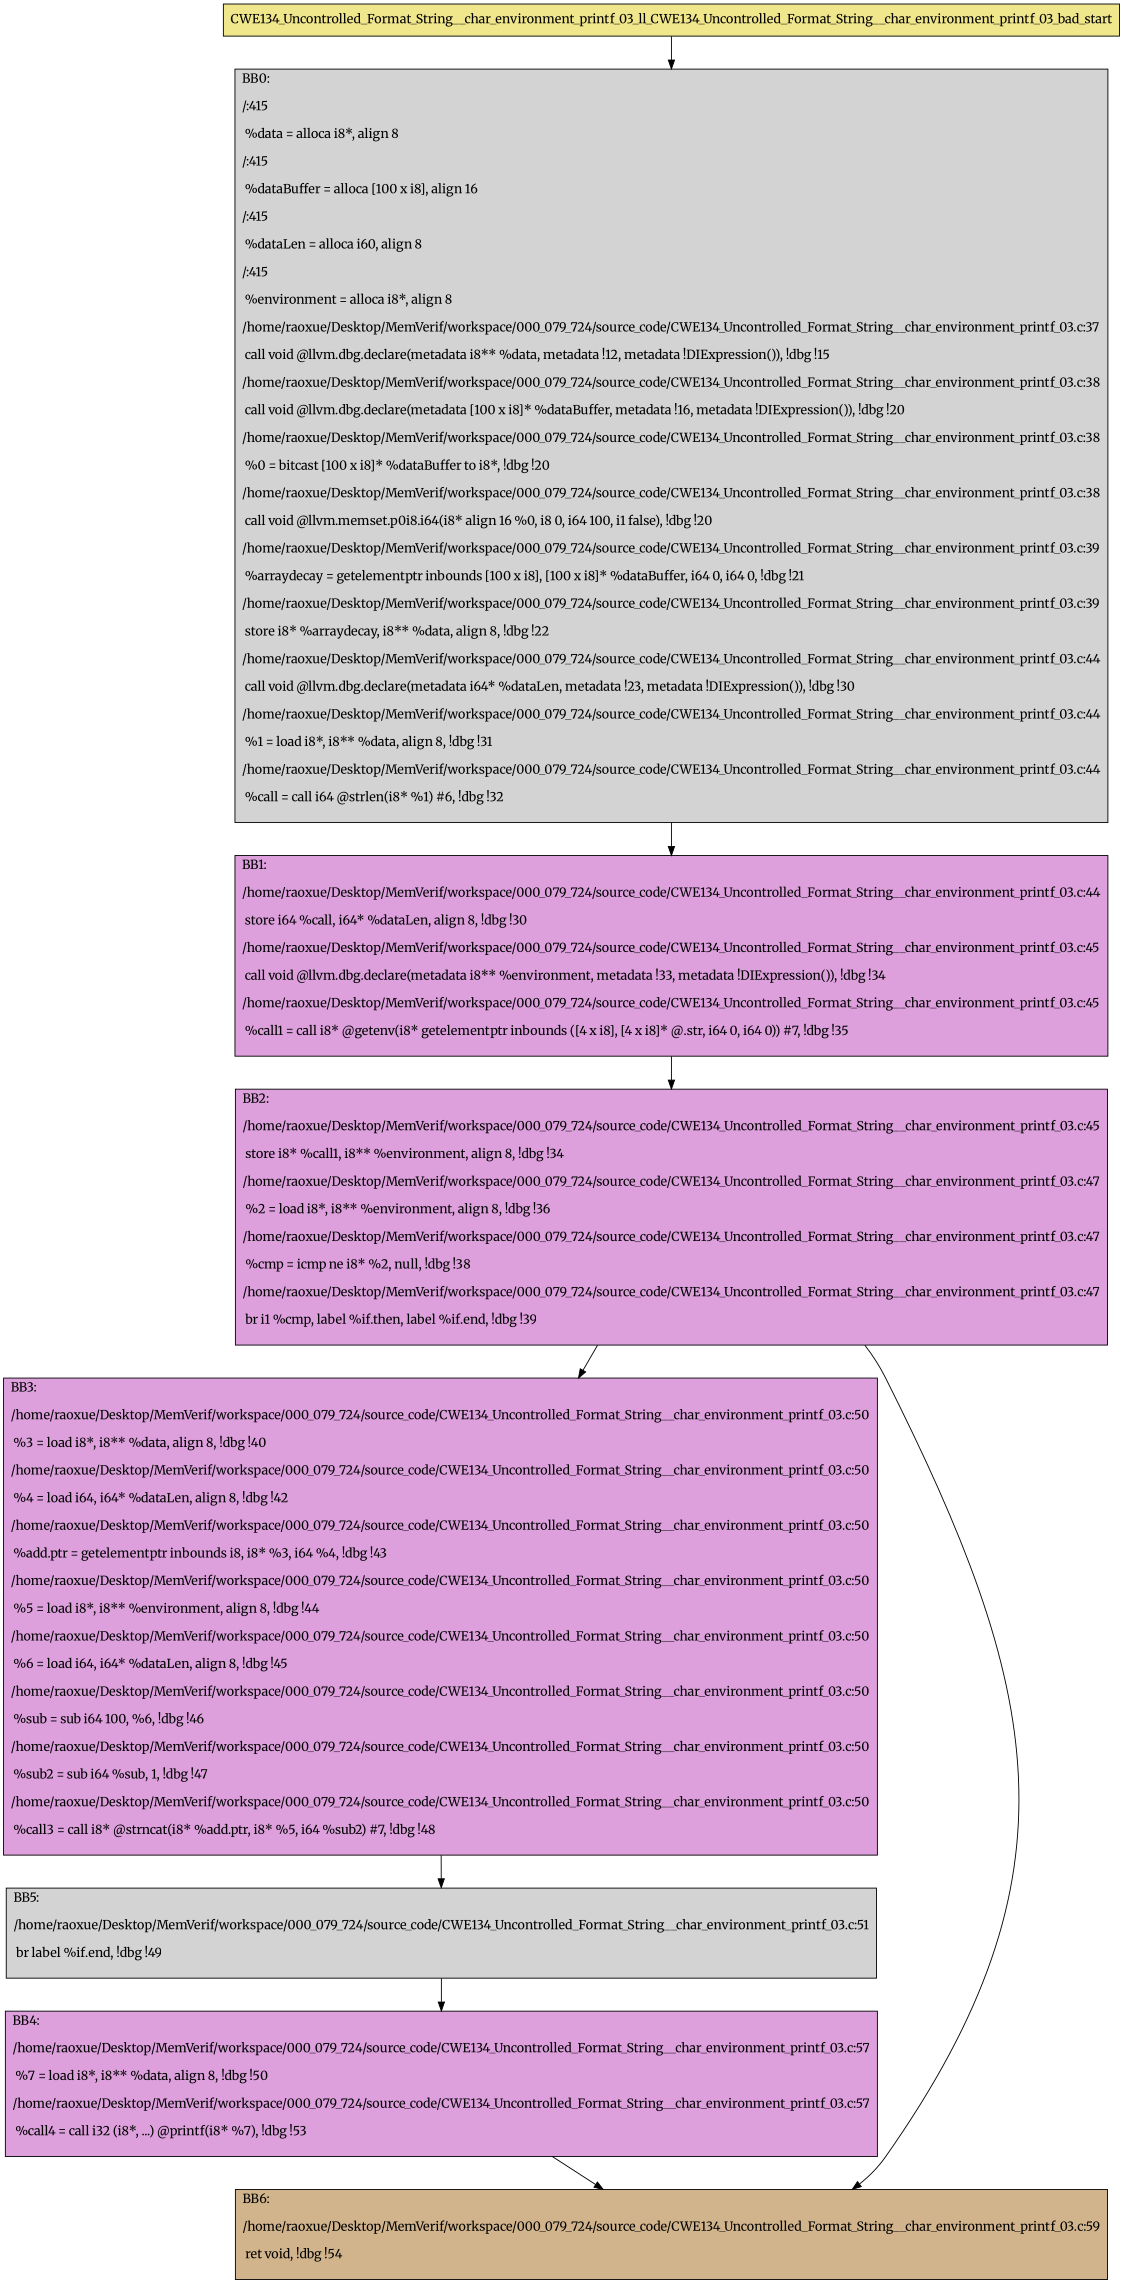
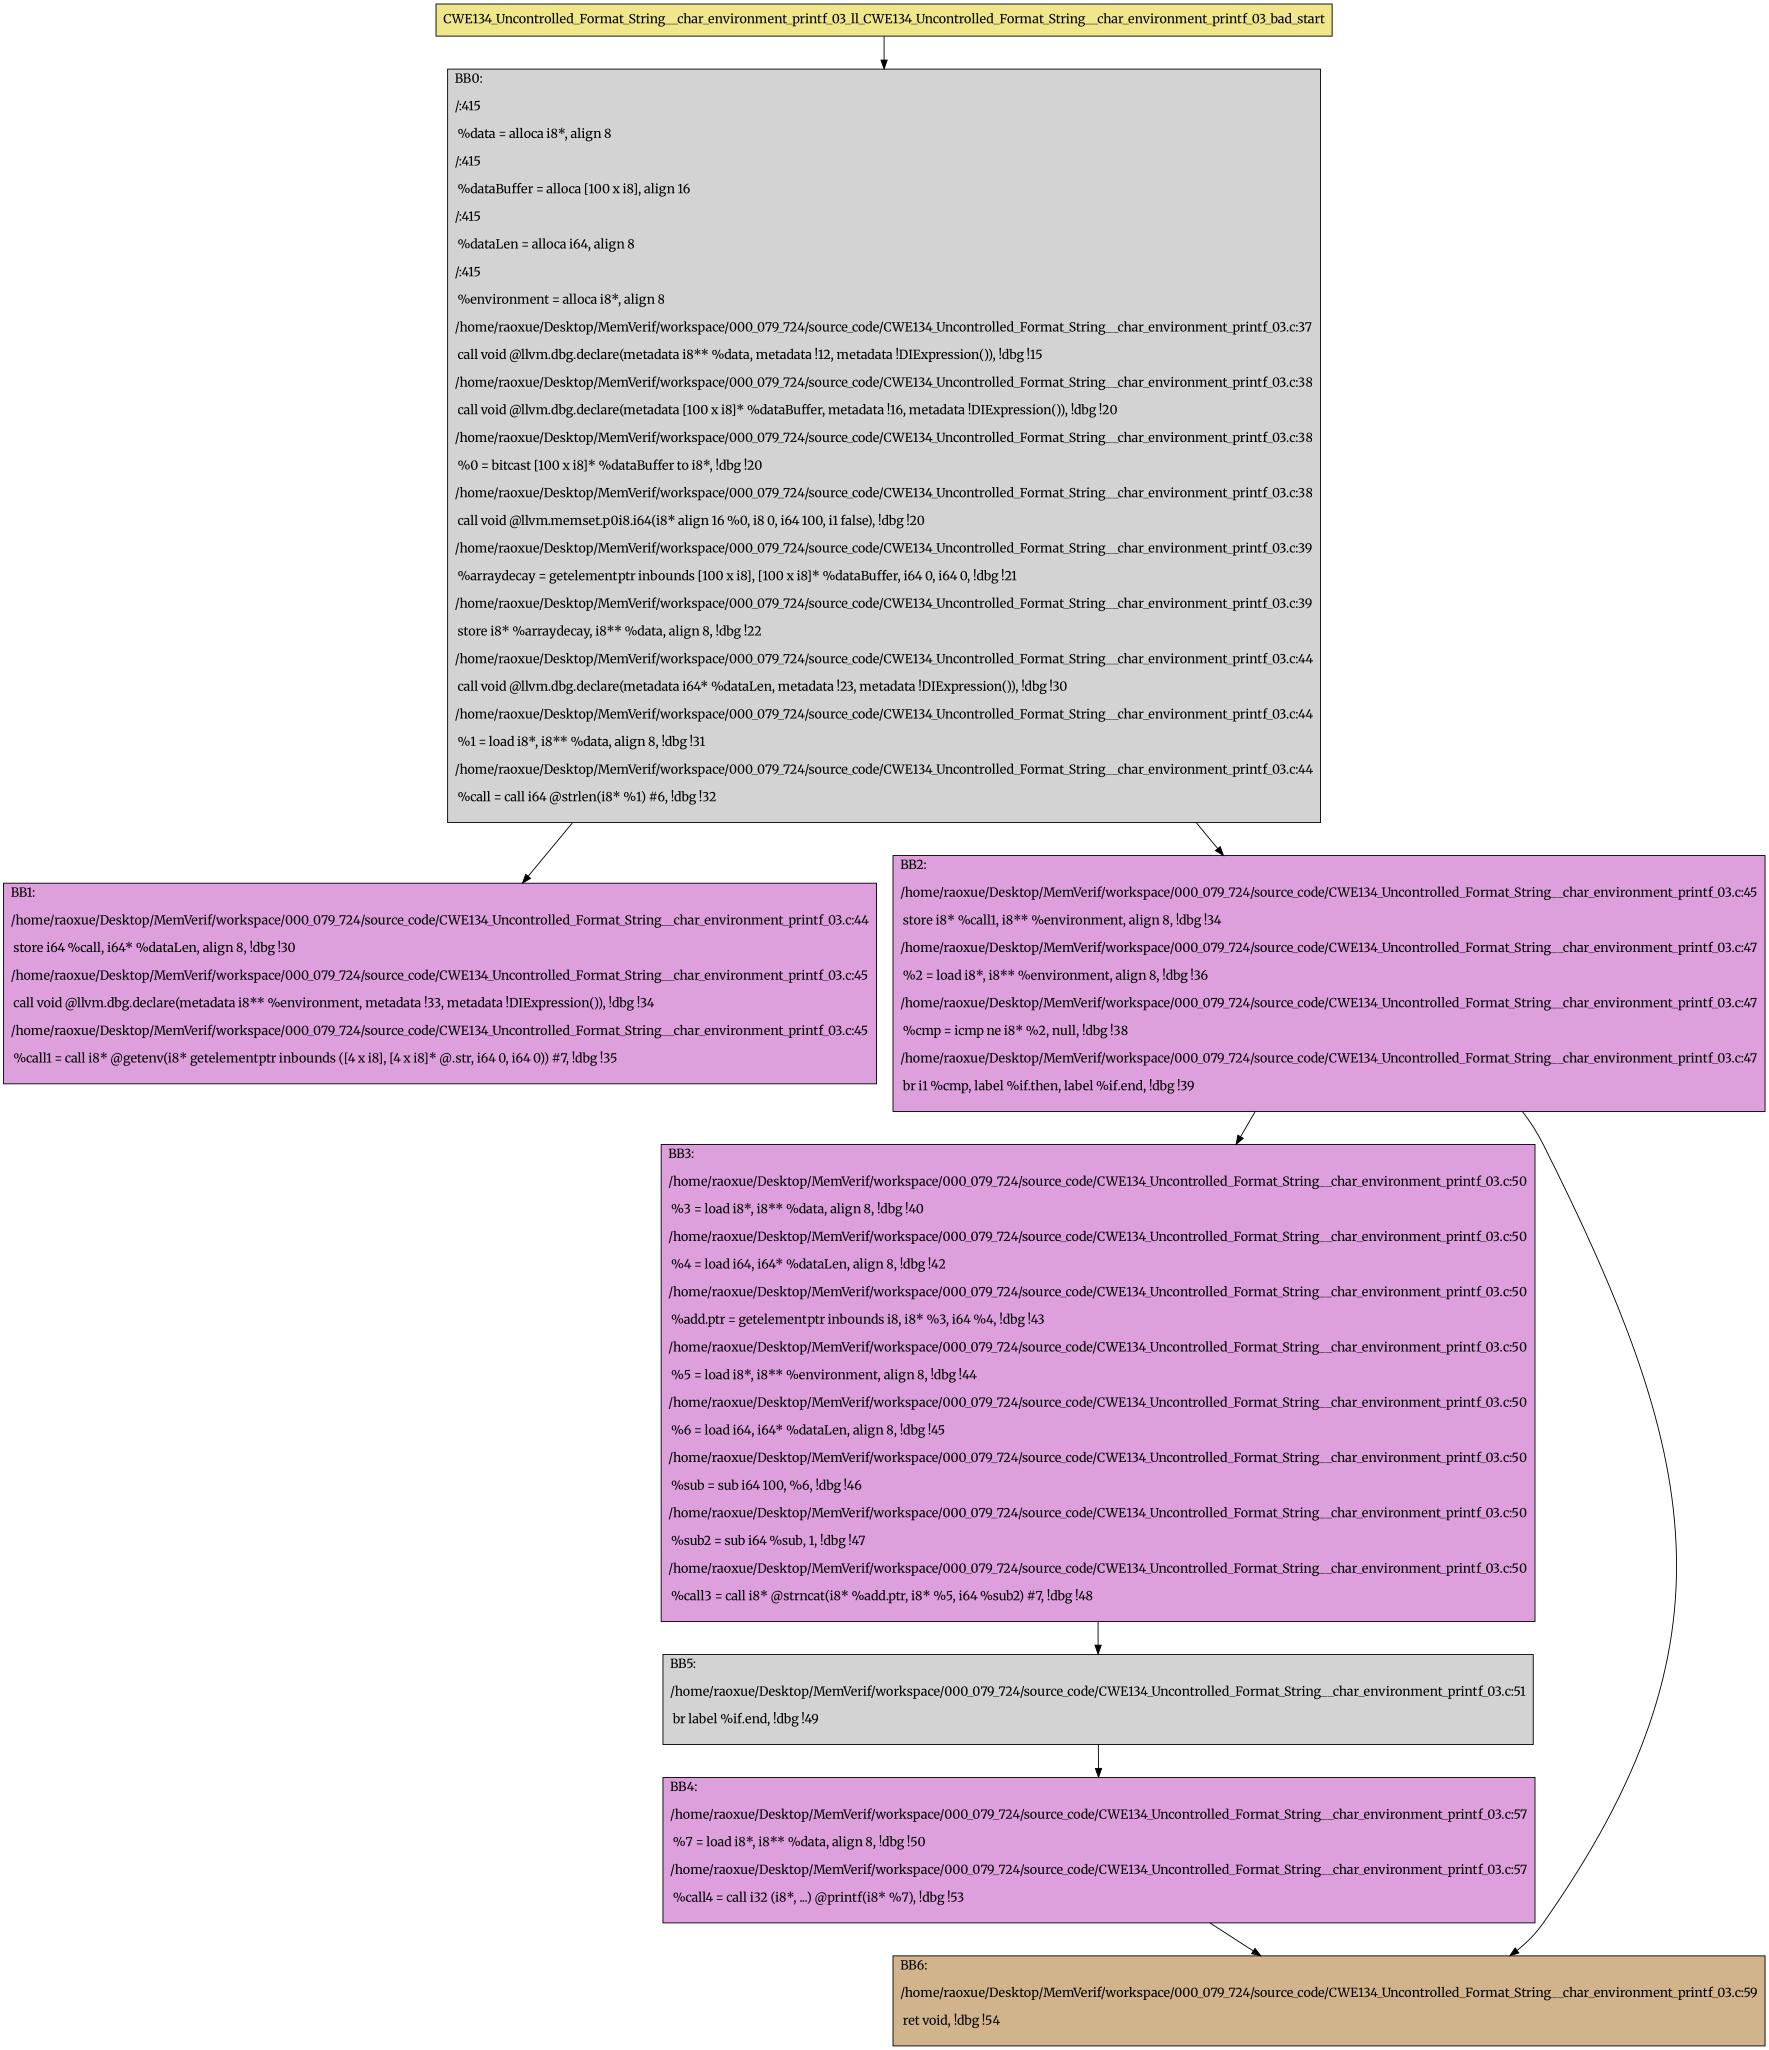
node "BB0:": text "%dataLen = alloca i60, align 8" -> "%dataLen = alloca i64, align 8"
edge "BB1:" -> "BB2:": now "BB0:" -> "BB2:"
